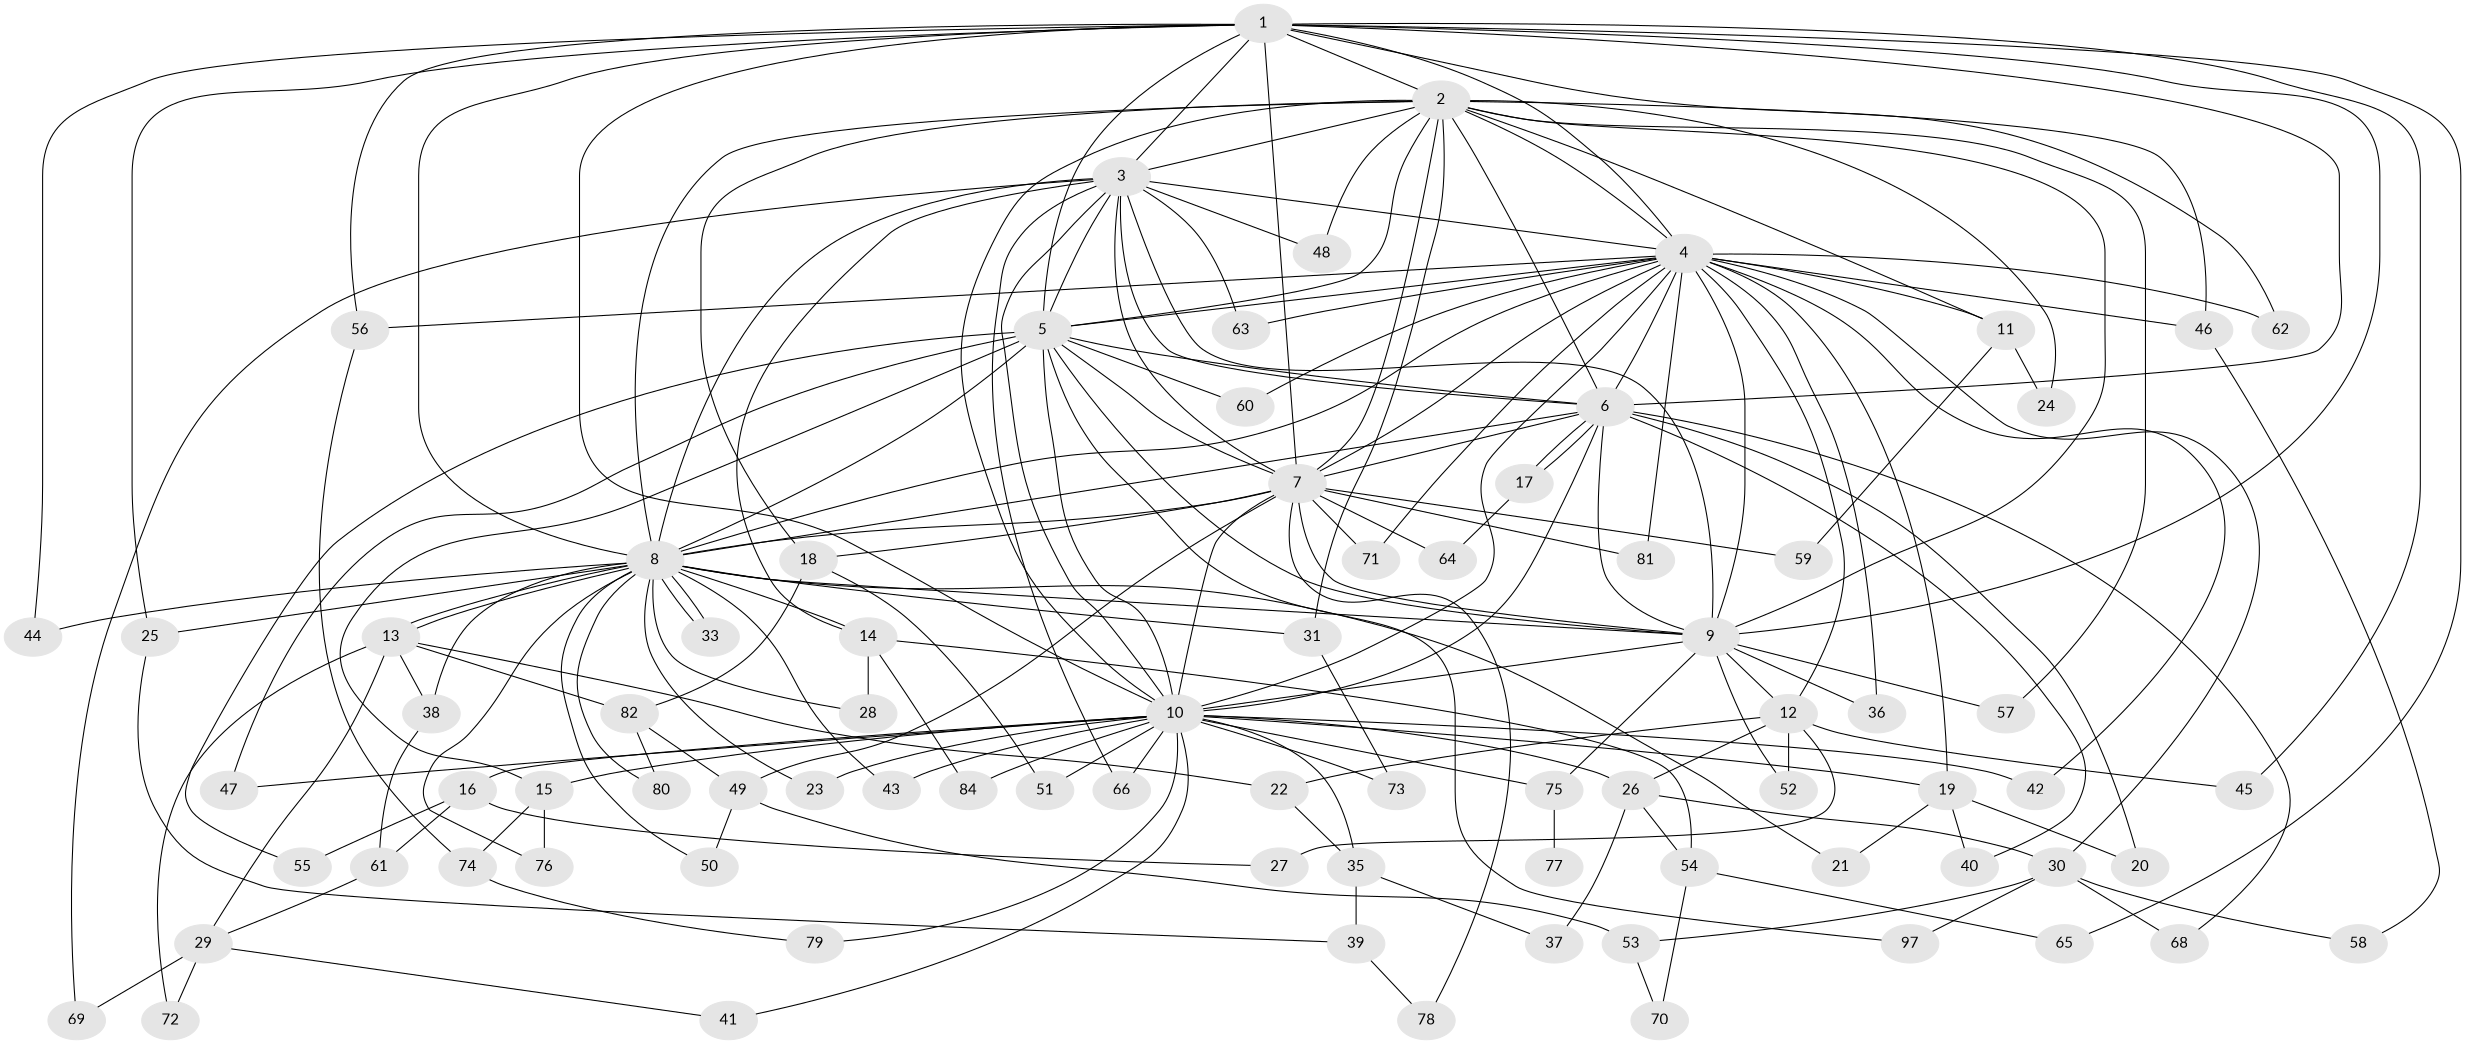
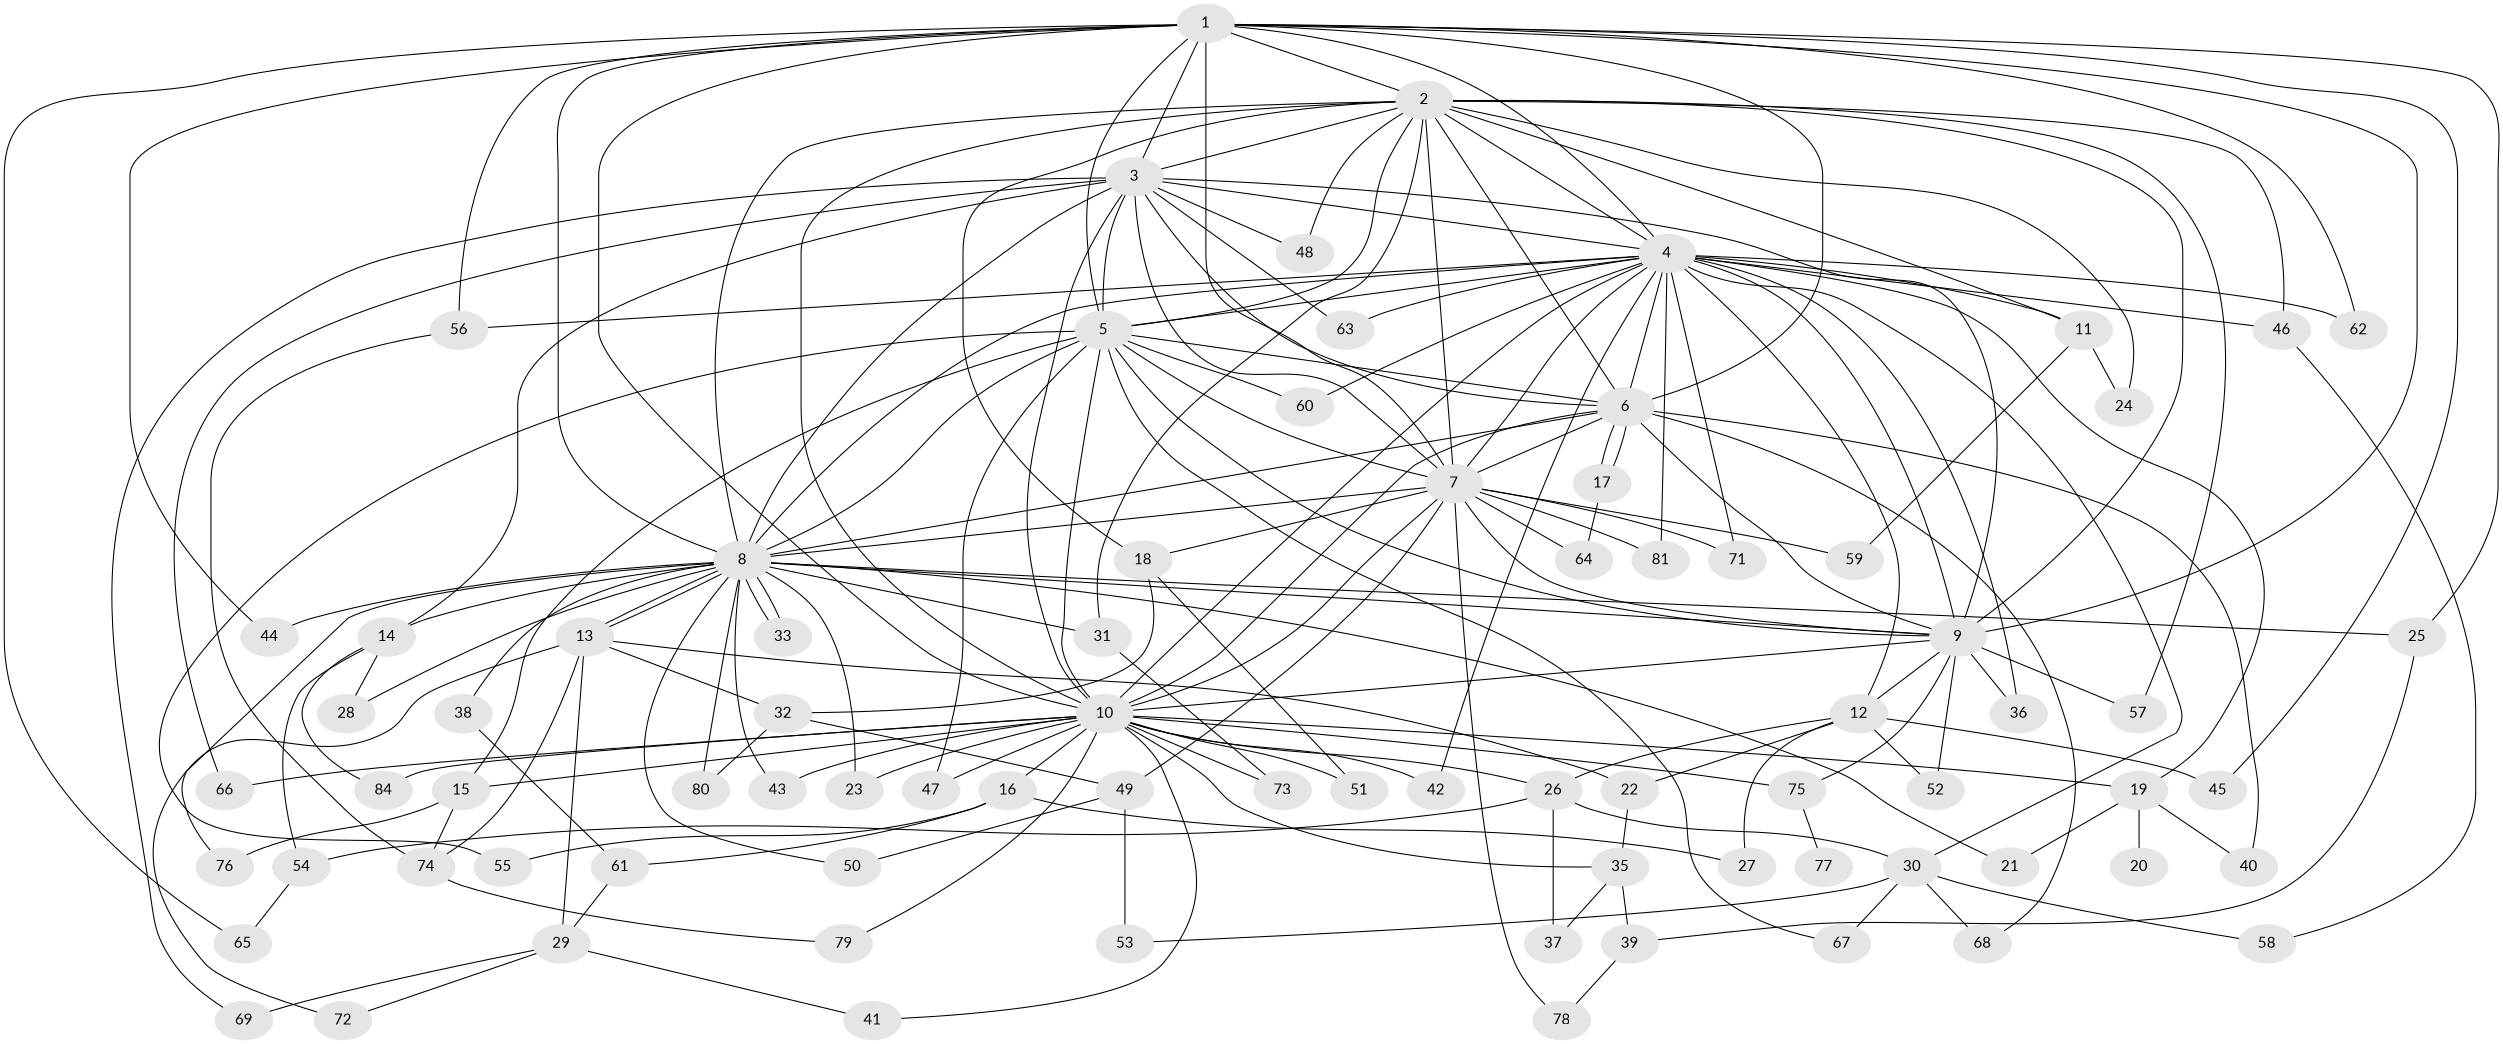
edge "6" -- "20": removed
edge "13" -- "38": now "13" -- "74"
node "82": label "82" -> "32"
node "97": label "97" -> "67"
node "70": removed
